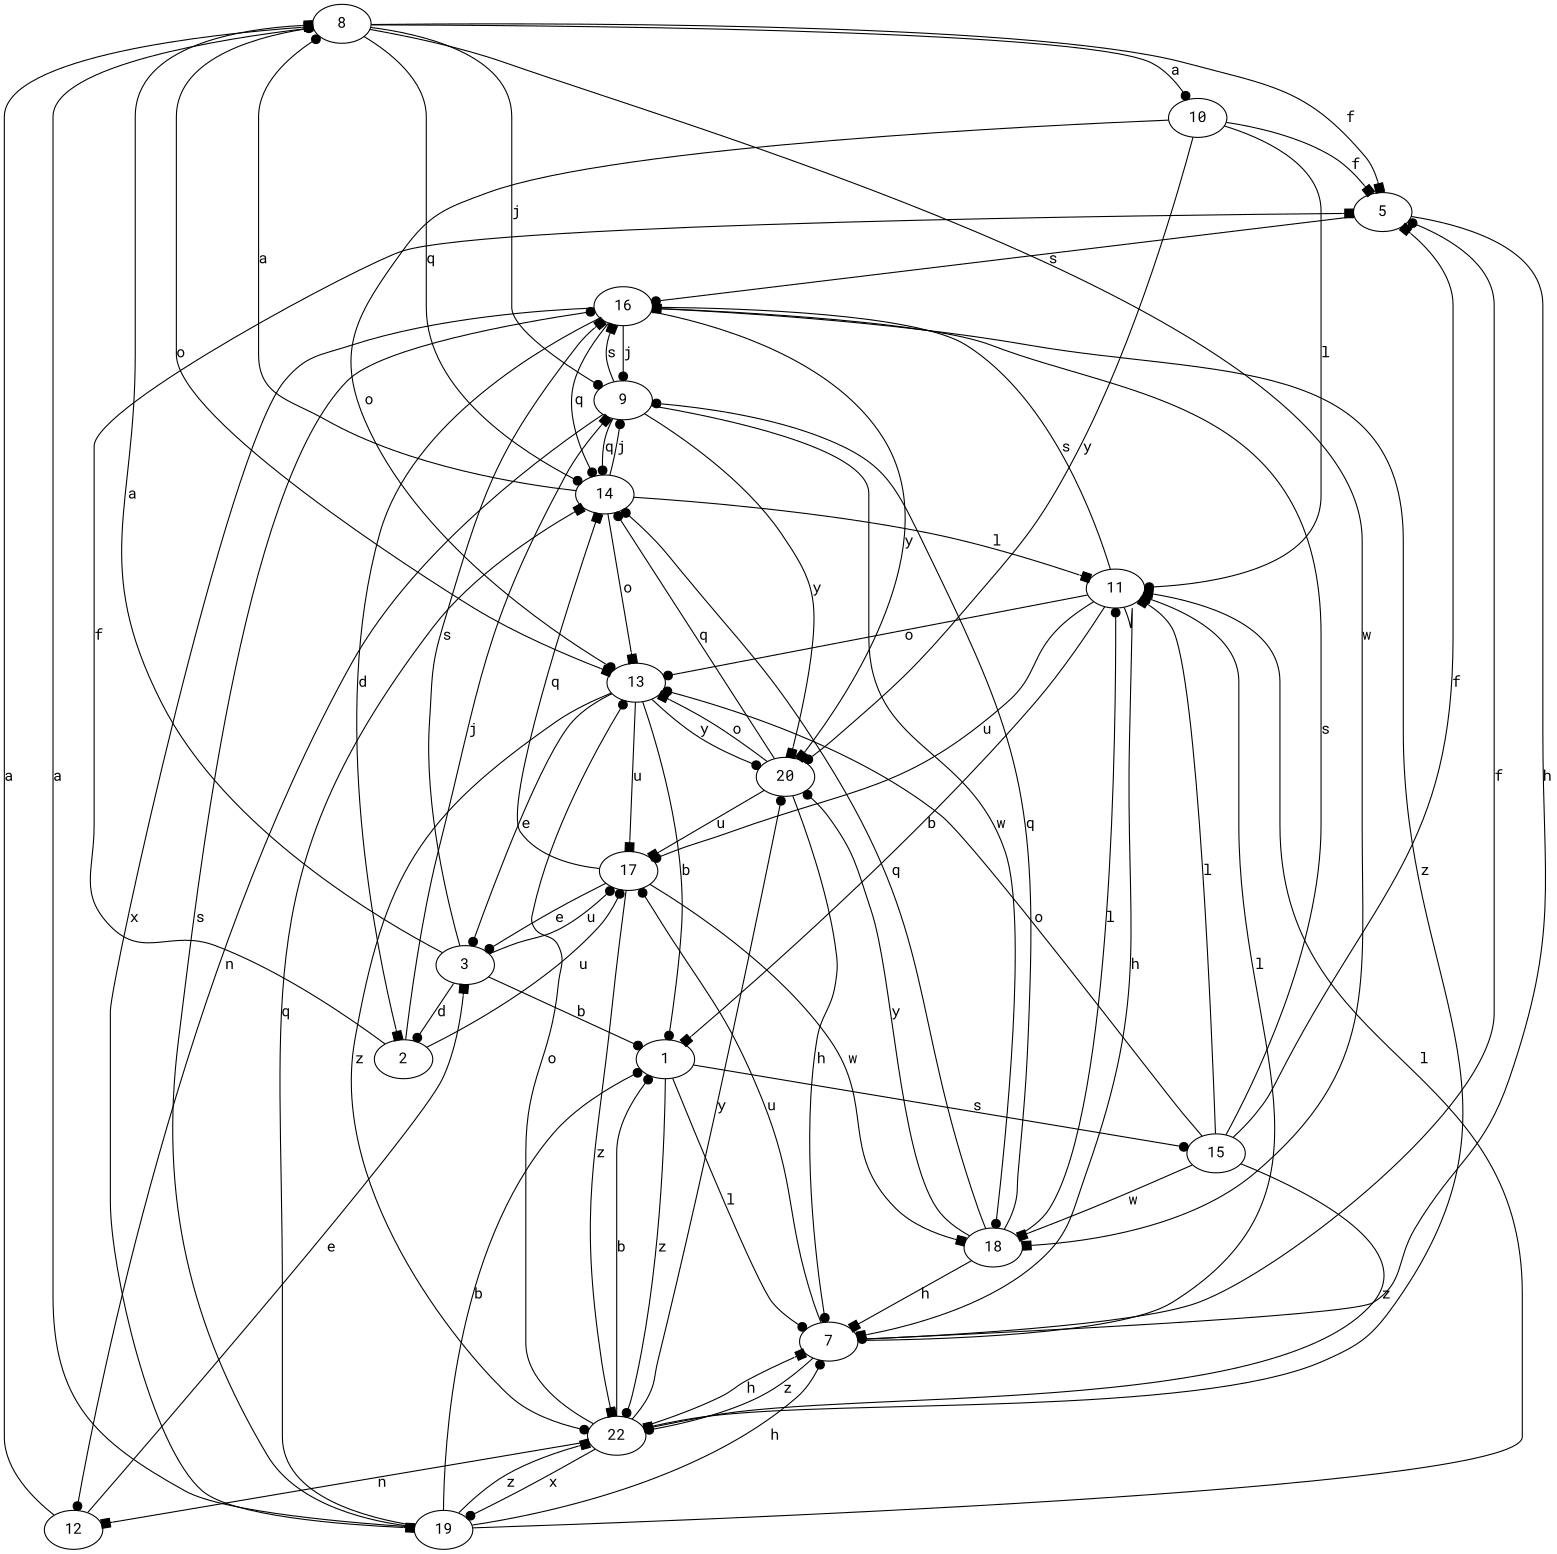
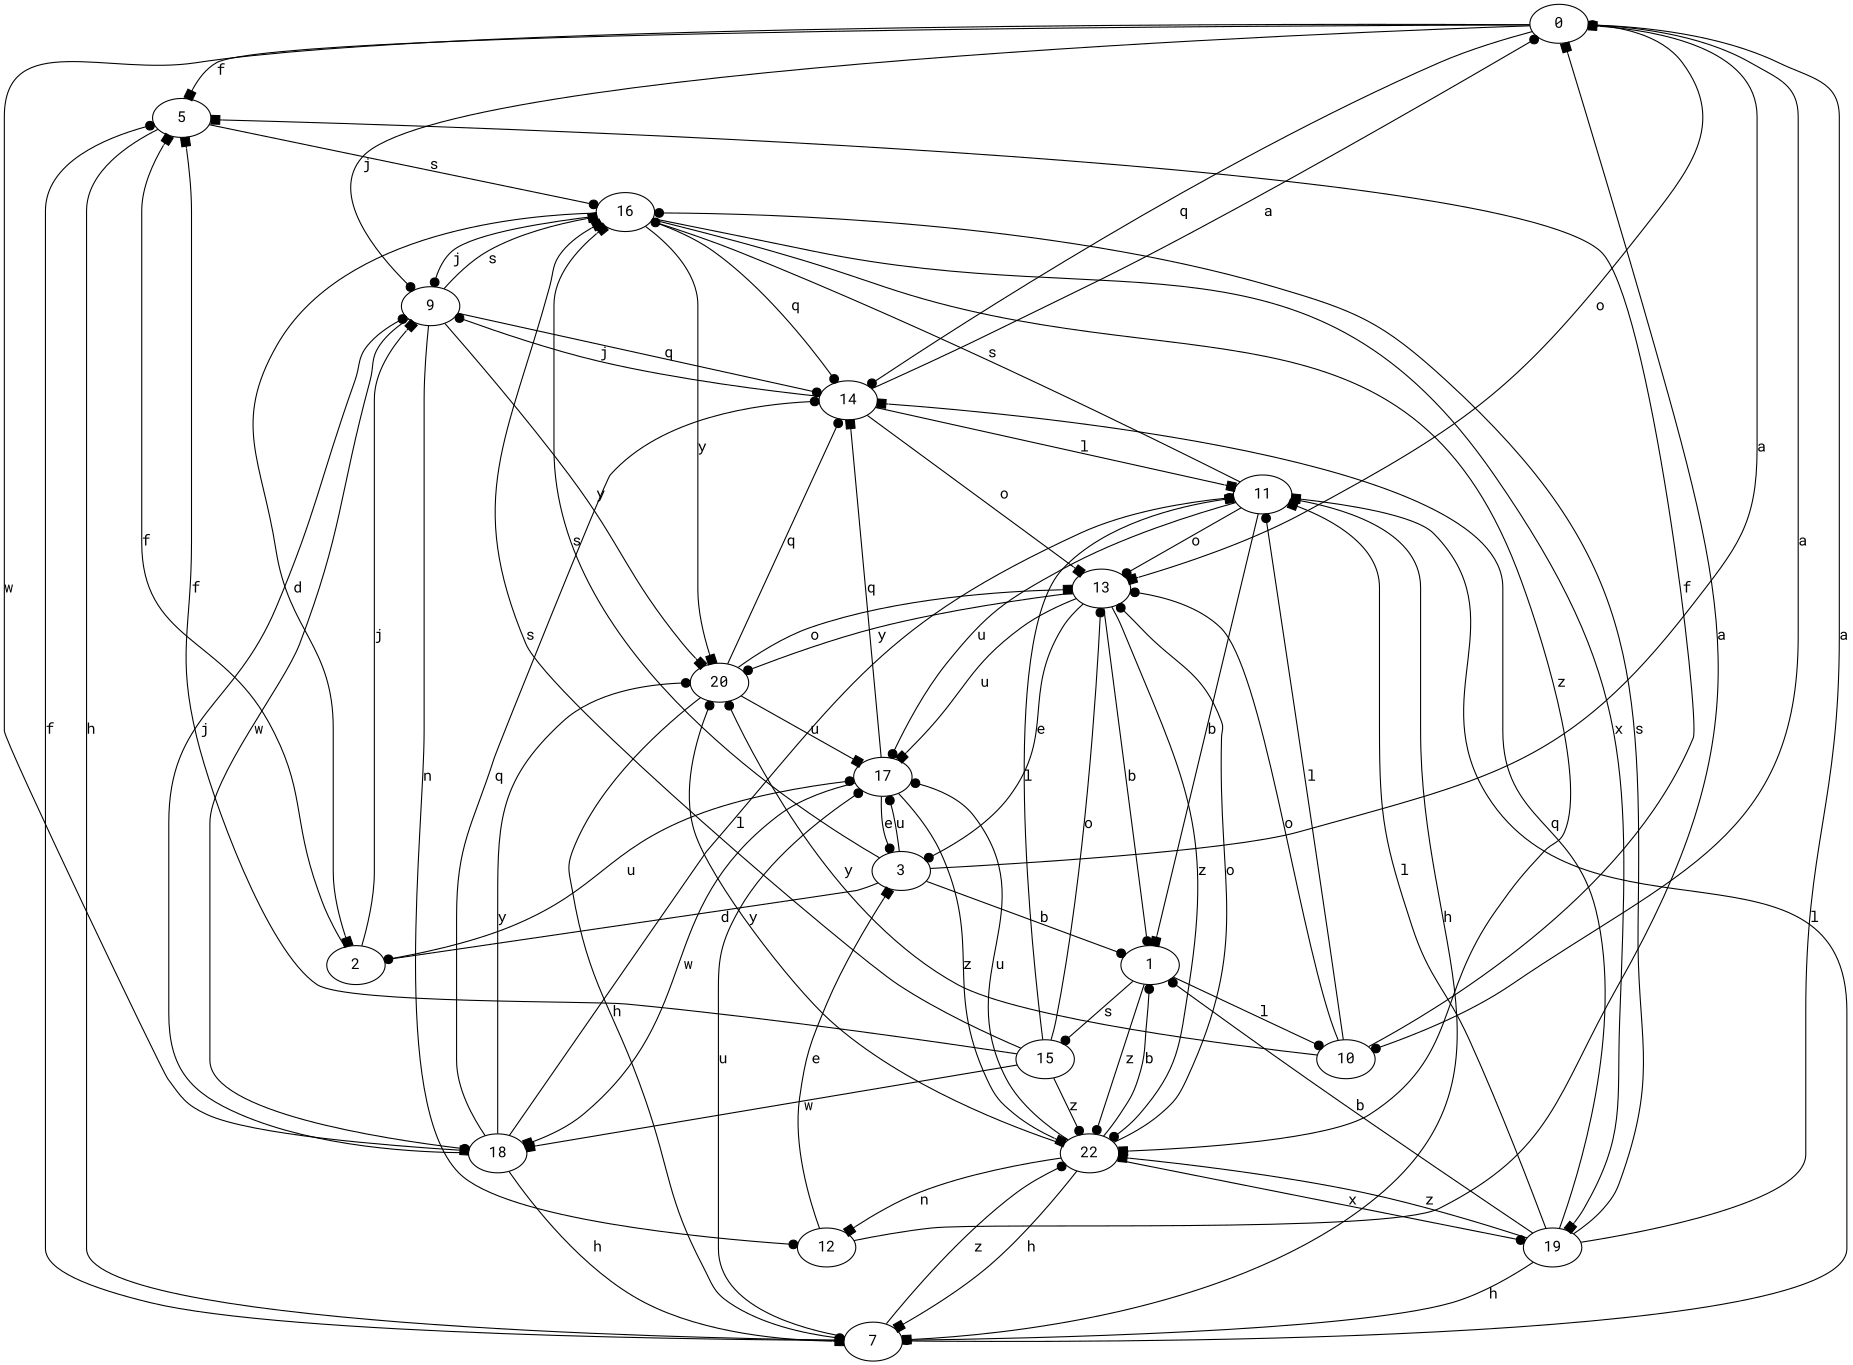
node "8": label "8" -> "0"
edge "18" -> "9": label "q" -> "j"
edge "22" -> "17": added, label "u"
edge "1" -> "7": now "1" -> "10"
